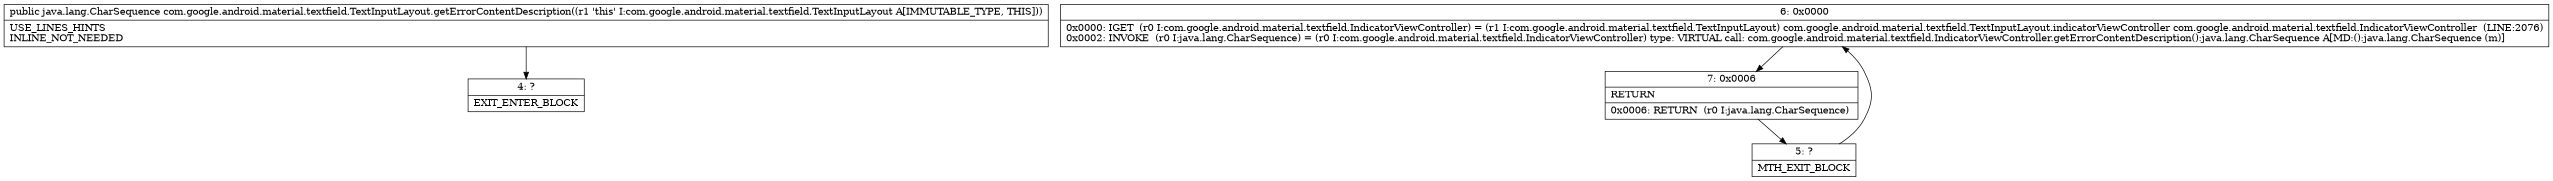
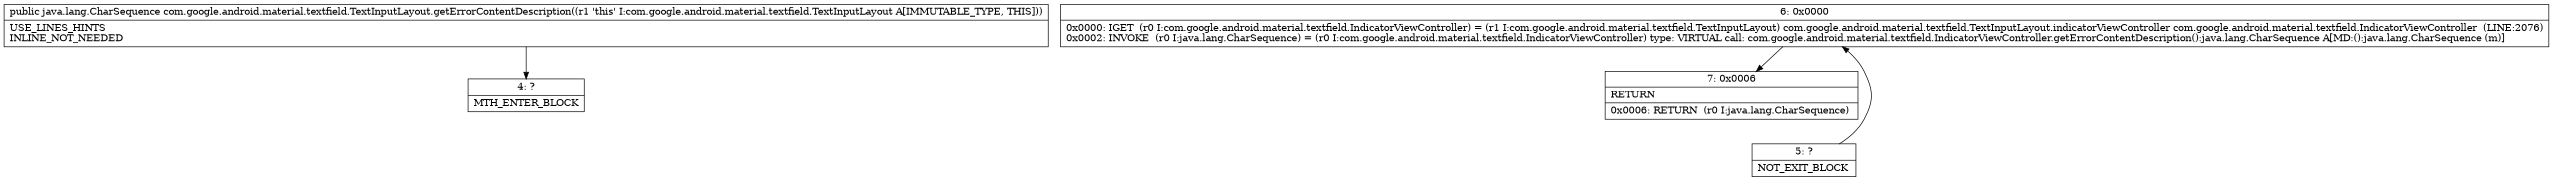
node "4: ?": text "EXIT_ENTER_BLOCK" -> "MTH_ENTER_BLOCK"
edge "7: 0x0006" -> "5: ?": removed
node "5: ?": text "MTH_EXIT_BLOCK" -> "NOT_EXIT_BLOCK"
